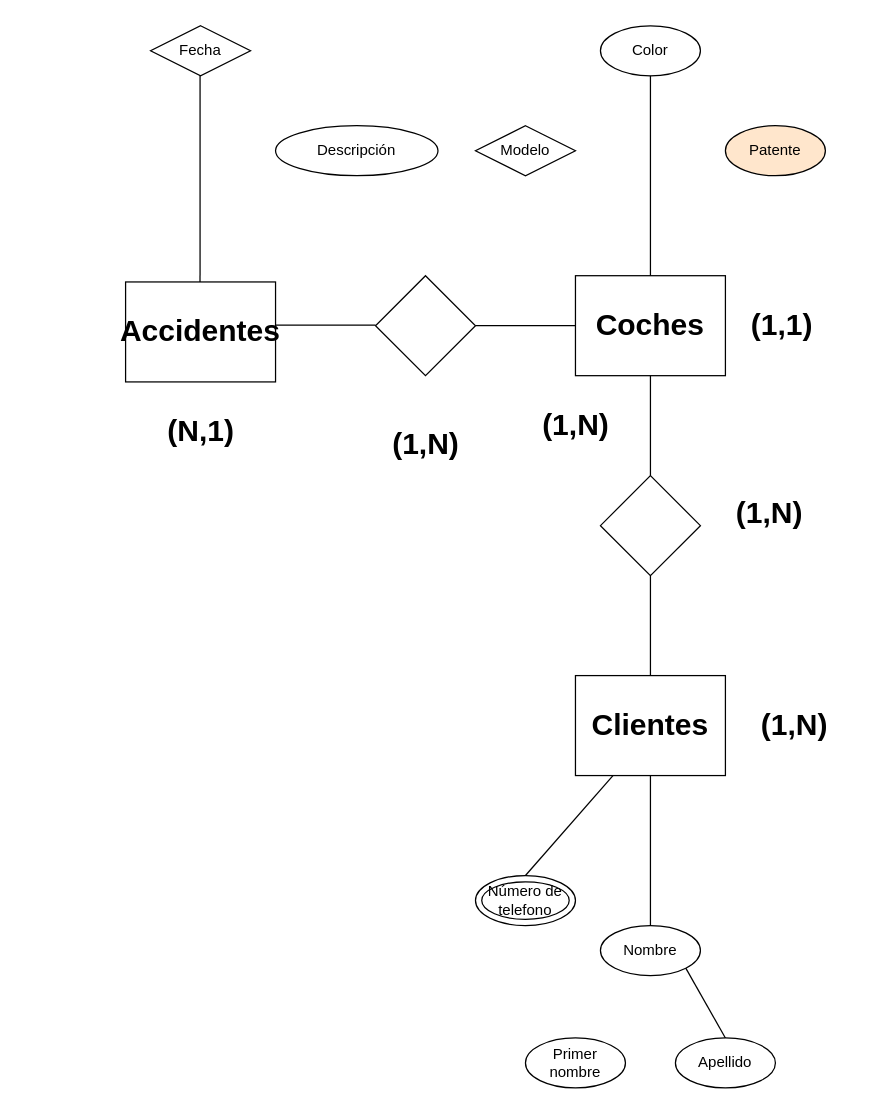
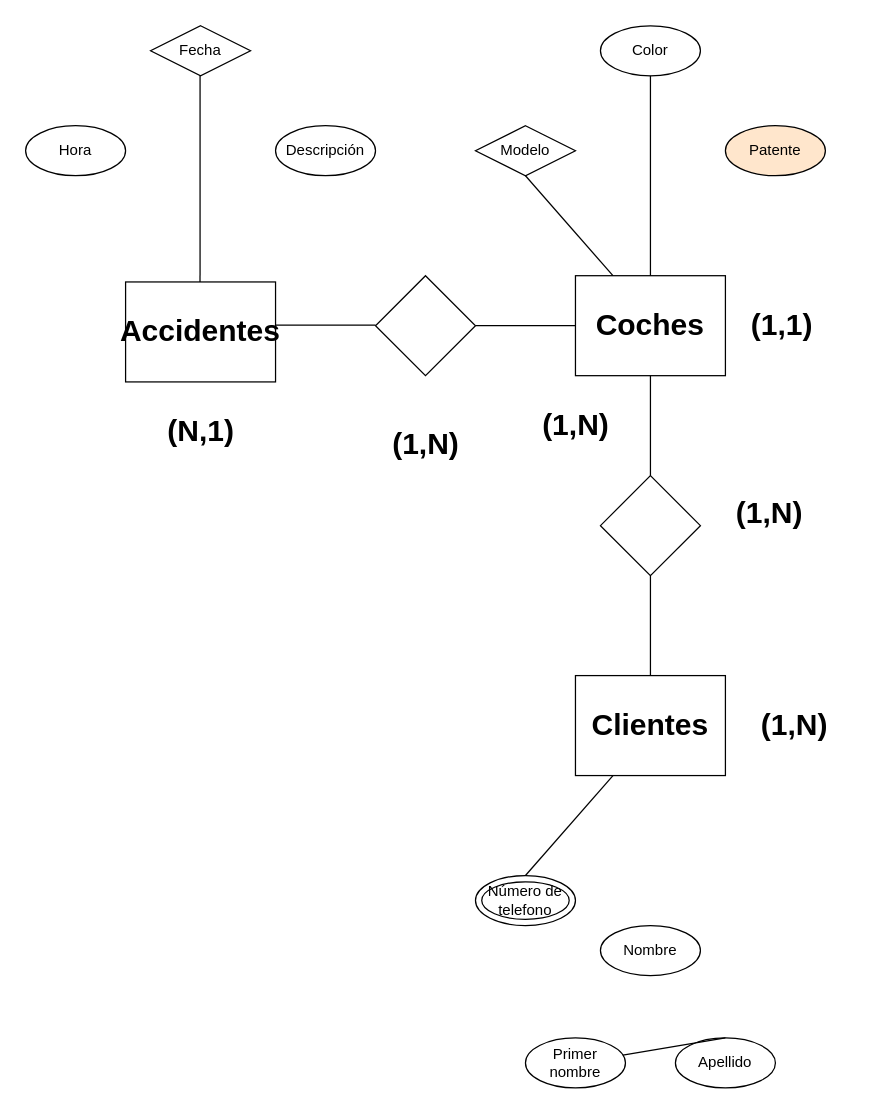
node "Hora": added
node "Descripción": size 163x50 -> 100x50
edge "Modelo" -- "Coches": added
edge "Clientes" -- "Nombre": removed
edge "Nombre" -- "Apellido": now "Primer nombre" -- "Apellido"
